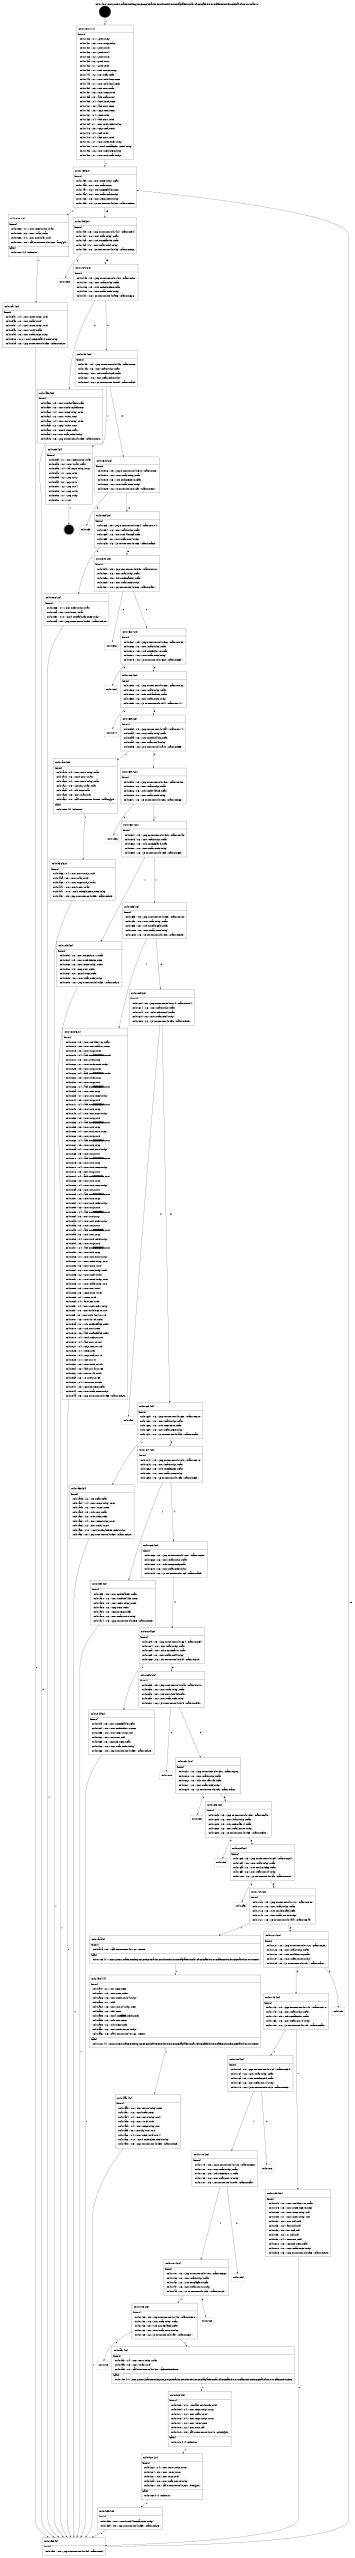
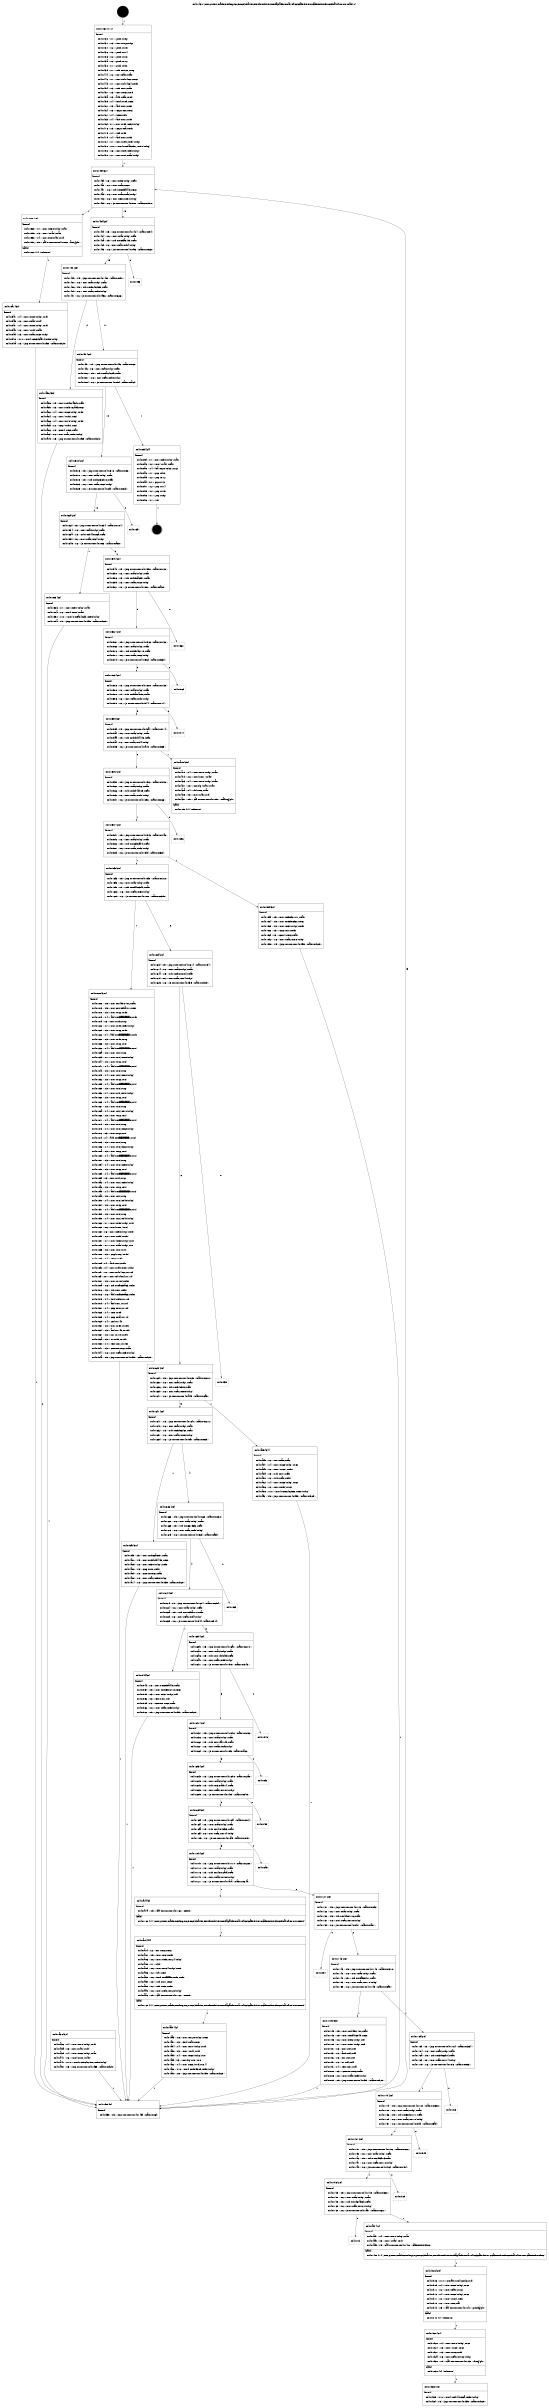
edge "0x401a19 [29]" -> "0x401a36 [32]": removed, label "1"
node "0x401e6f": added
edge "0x401b35 [15]" -> "0x401f59 [5]": removed, label "1"
